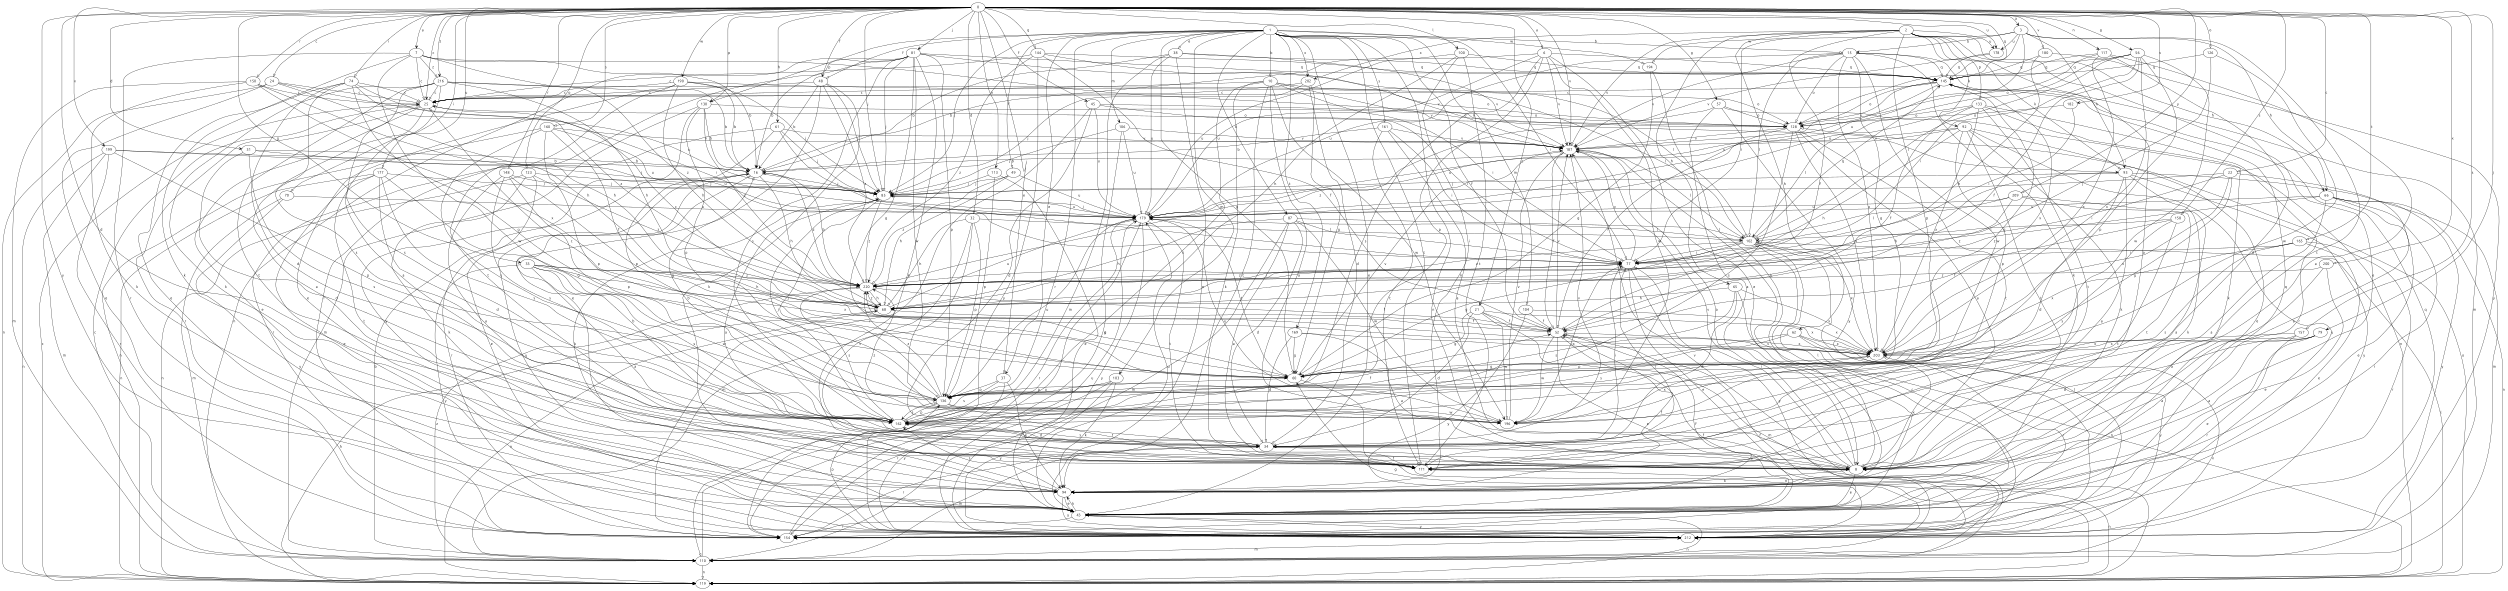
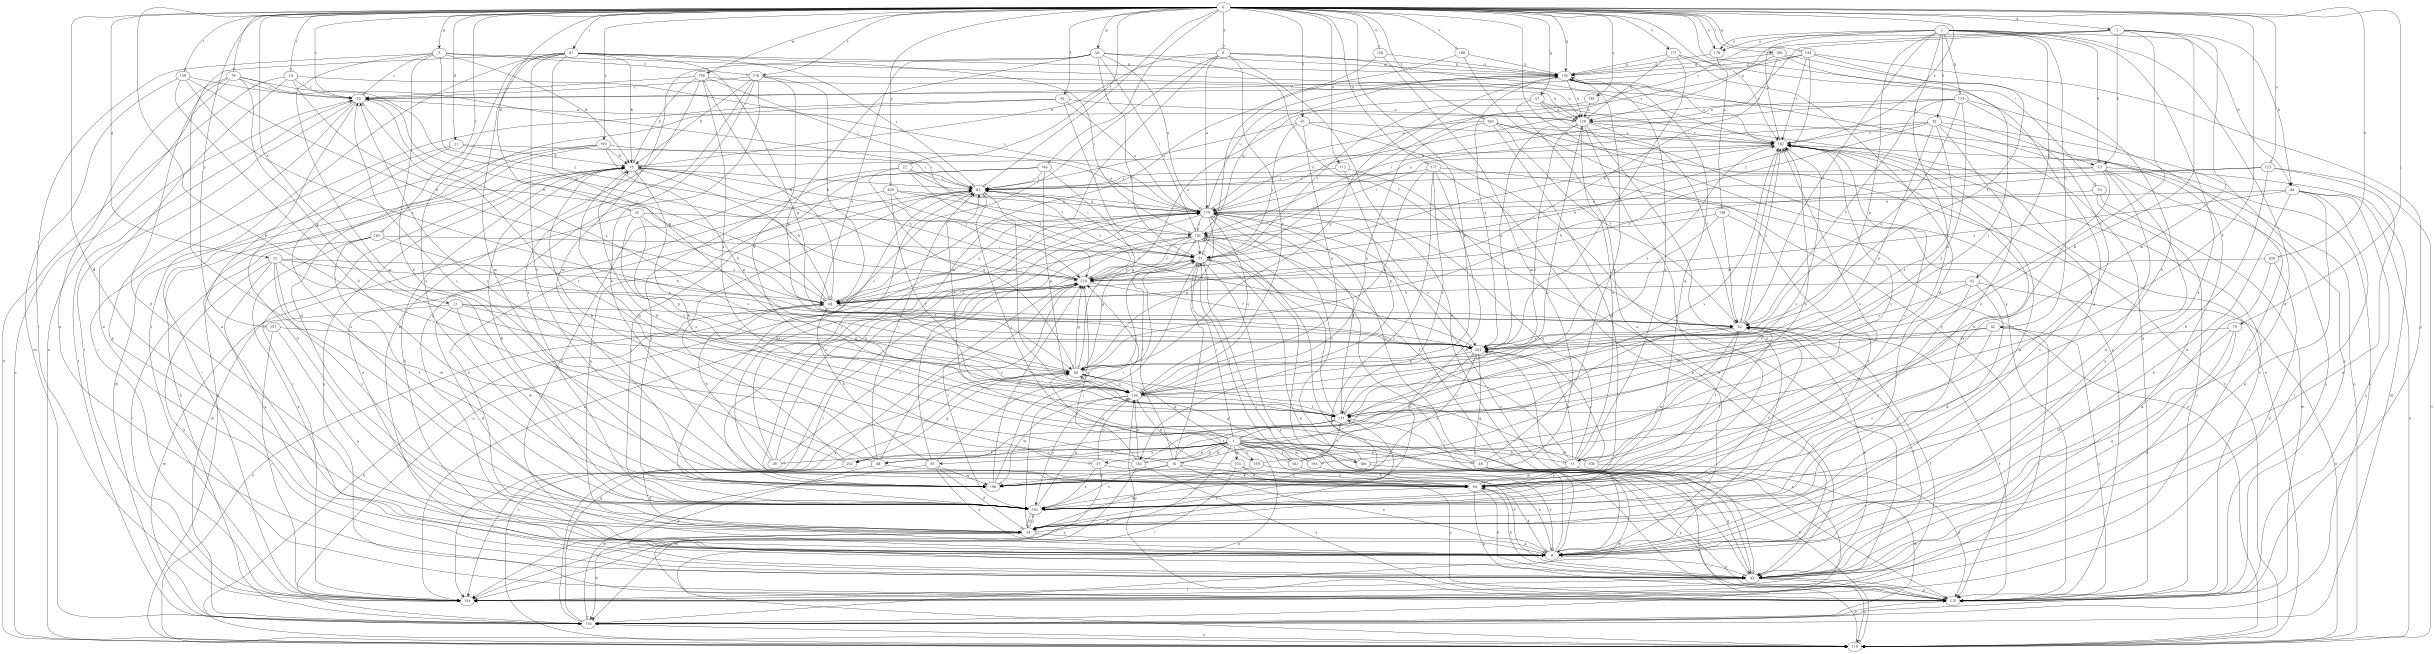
edge "1" -> "171": reversed
edge "179" -> "60": label "t" -> "g"
edge "220" -> "60": reversed
